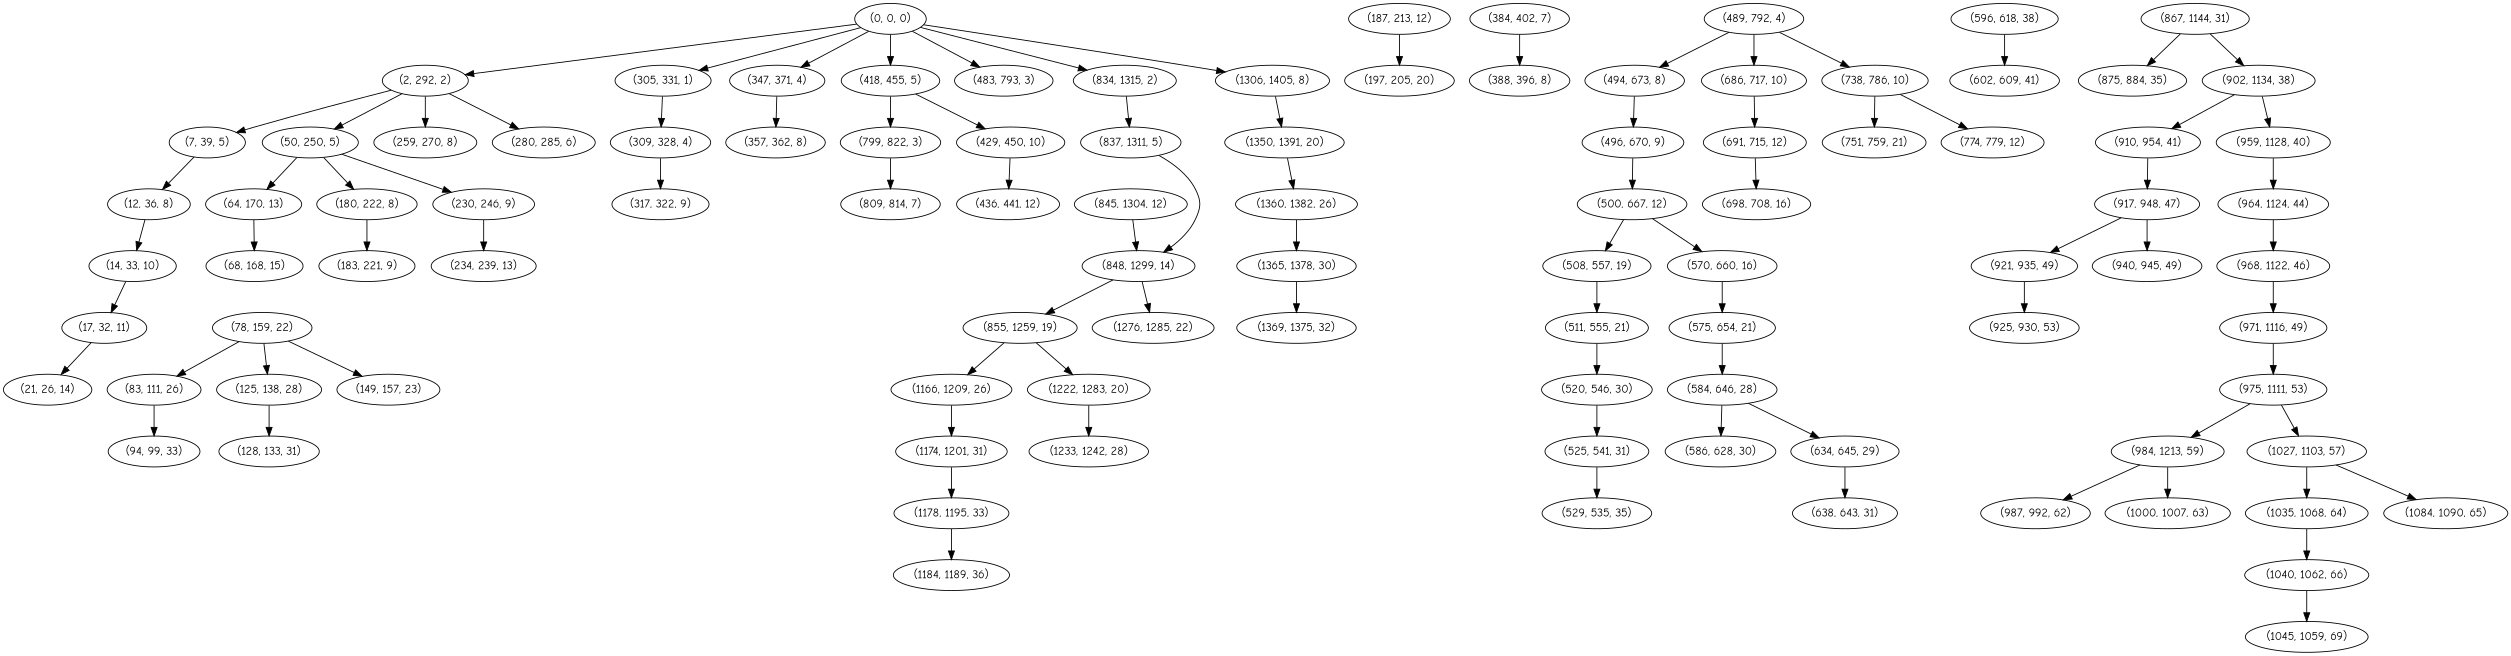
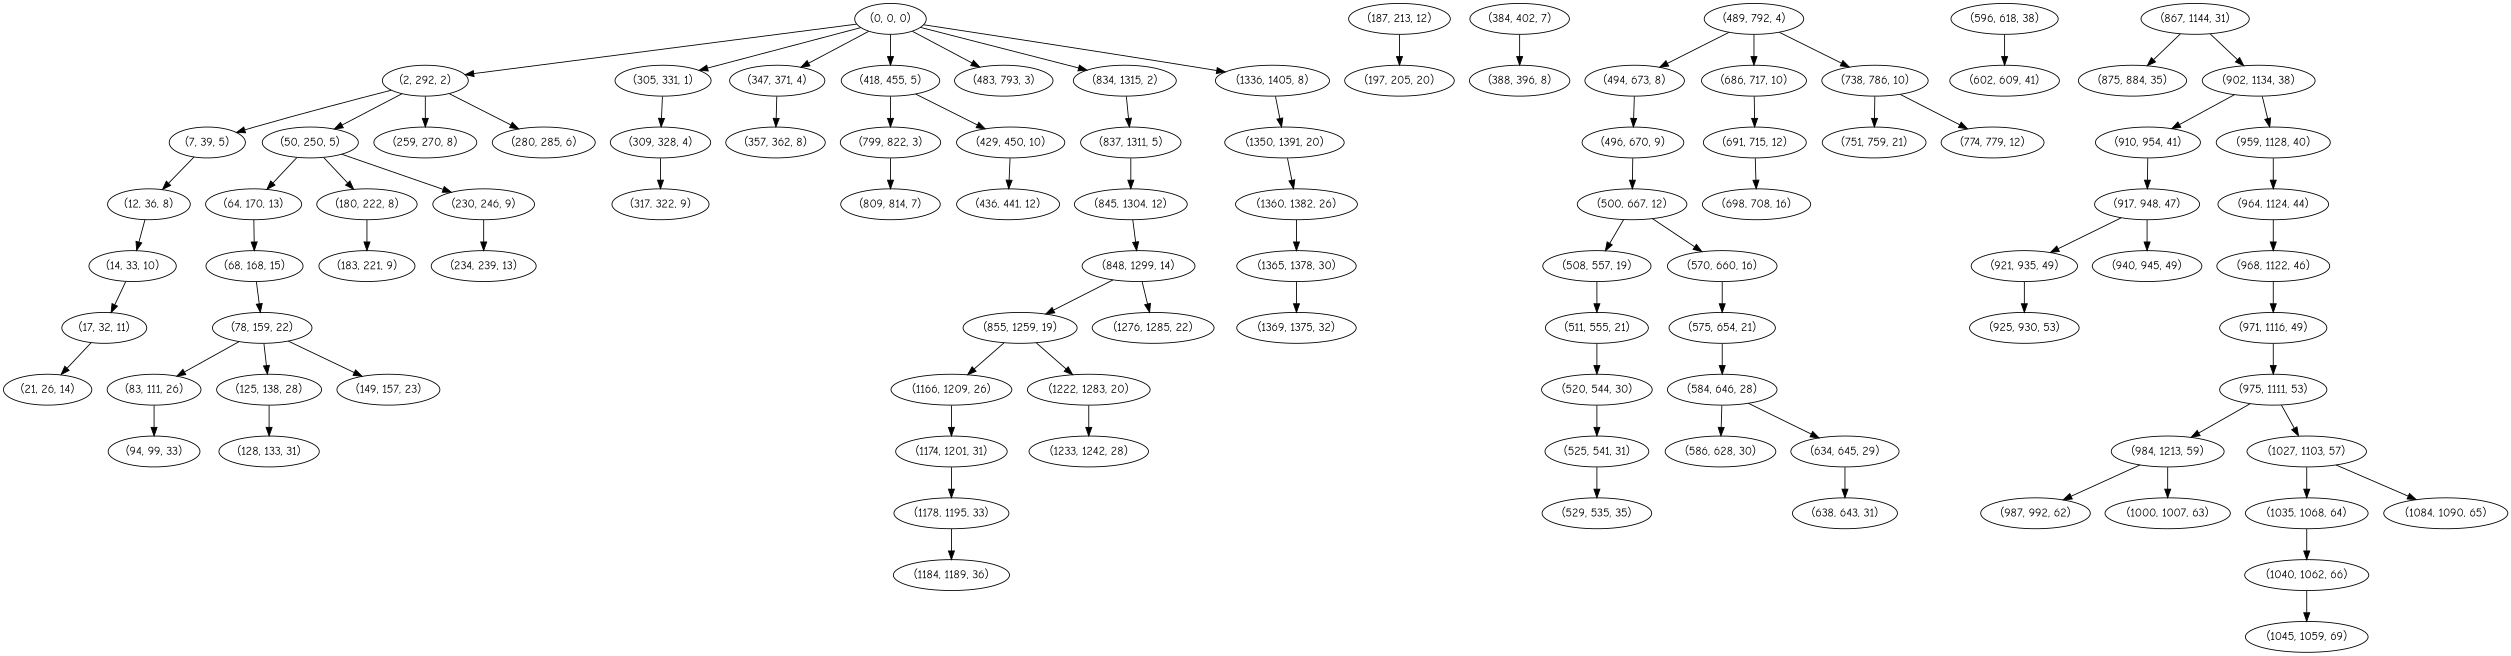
node "(1306, 1405, 8)": label "(1306, 1405, 8)" -> "(1336, 1405, 8)"
edge "(837, 1311, 5)" -> "(848, 1299, 14)": now "(837, 1311, 5)" -> "(845, 1304, 12)"
edge "(68, 168, 15)" -> "(78, 159, 22)": added
node "(520, 546, 30)": label "(520, 546, 30)" -> "(520, 544, 30)"
